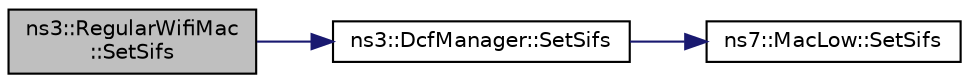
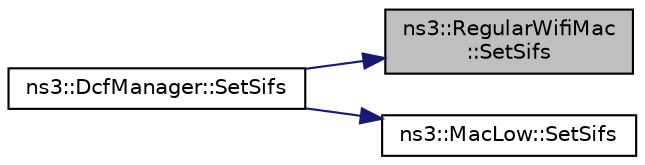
edge "ns3::RegularWifiMac ::SetSifs" -> "ns3::DcfManager::SetSifs": reversed
node "ns7::MacLow::SetSifs": label "ns7::MacLow::SetSifs" -> "ns3::MacLow::SetSifs"
